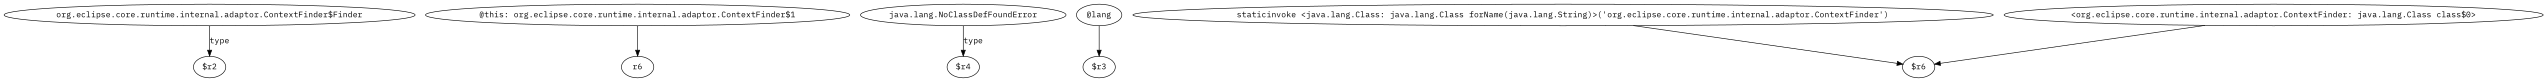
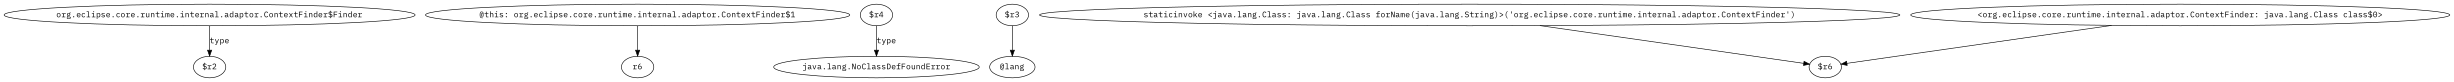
edge "java.lang.NoClassDefFoundError" -> "$r4": reversed
edge "@lang" -> "$r3": reversed
